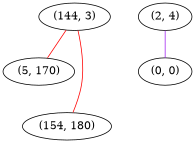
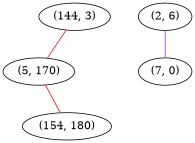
node "(2, 4)": label "(2, 4)" -> "(2, 6)"
edge "(144, 3)" -- "(154, 180)": now "(5, 170)" -- "(154, 180)"
node "(0, 0)": label "(0, 0)" -> "(7, 0)"
